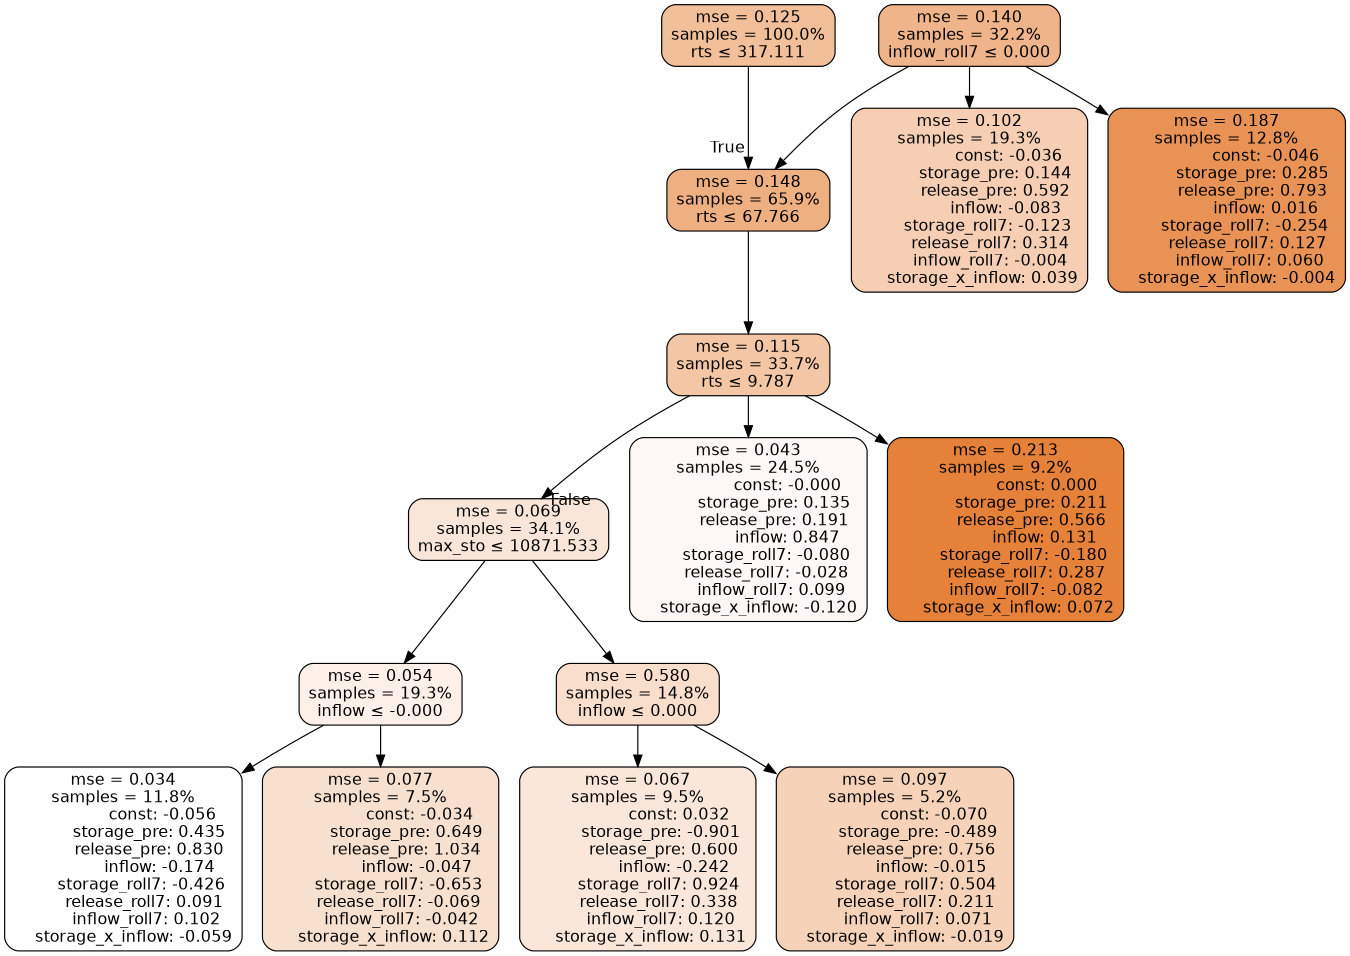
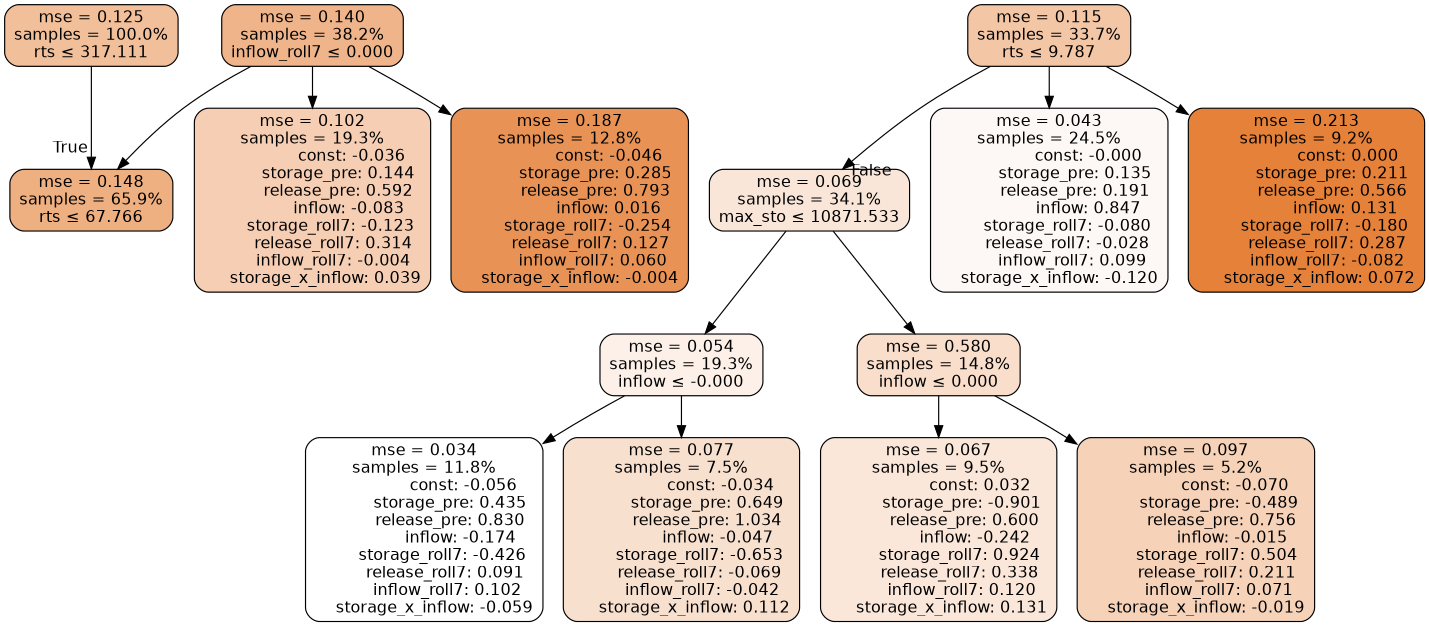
node "mse = 0.140 samples = 32.2% inflow_roll7 ≤ 0.000": label "mse = 0.140 samples = 32.2% inflow_roll7 ≤ 0.000" -> "mse = 0.140 samples = 38.2% inflow_roll7 ≤ 0.000"
edge "mse = 0.148 samples = 65.9% rts ≤ 67.766" -> "mse = 0.115 samples = 33.7% rts ≤ 9.787": removed
